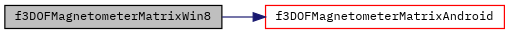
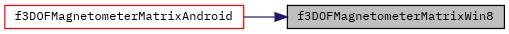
edge "f3DOFMagnetometerMatrixWin8" -> "f3DOFMagnetometerMatrixAndroid": reversed
